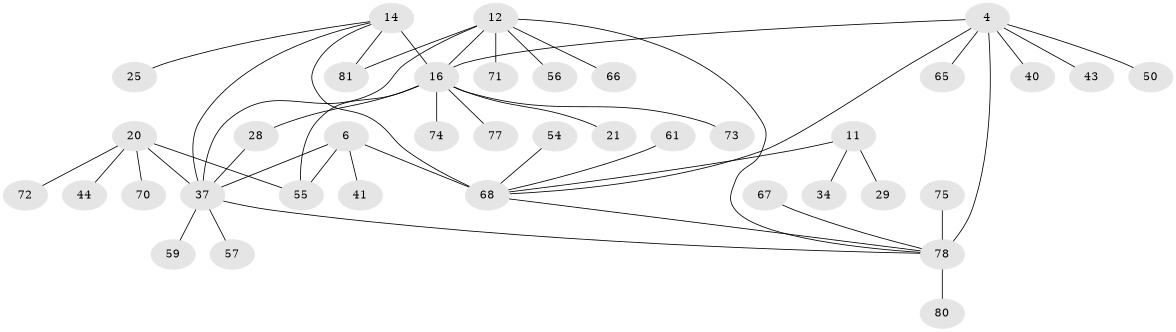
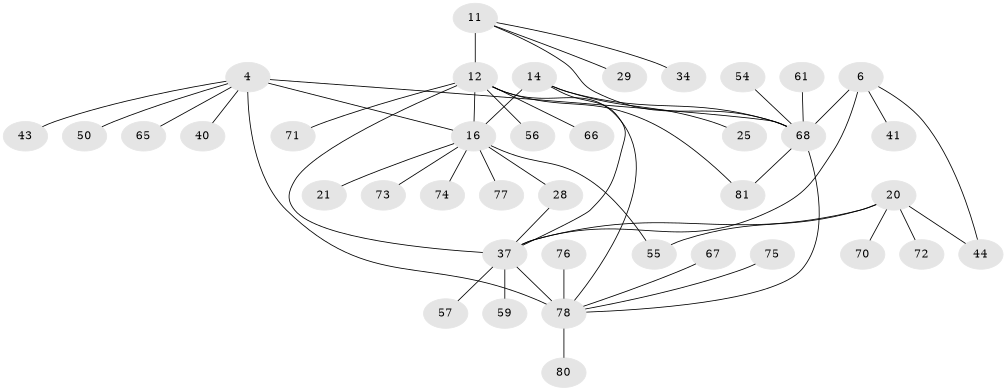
edge "14" -- "81": now "68" -- "81"
edge "11" -- "12": added
edge "6" -- "55": now "6" -- "44"
node "76": added
